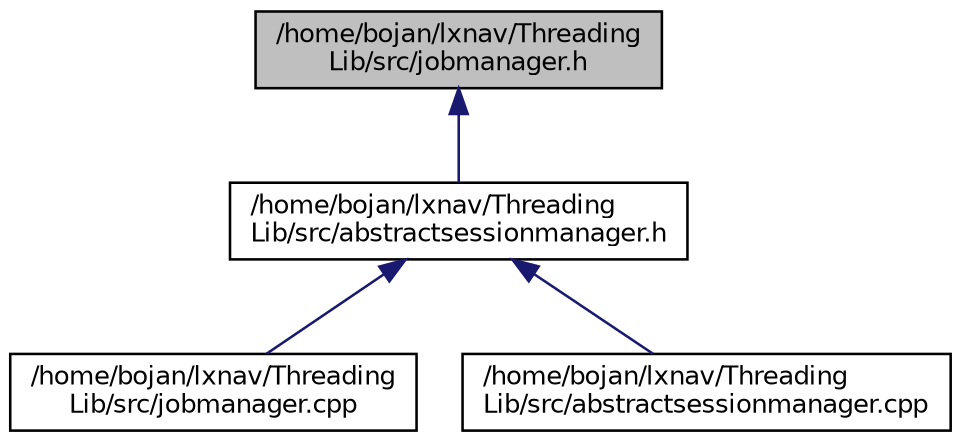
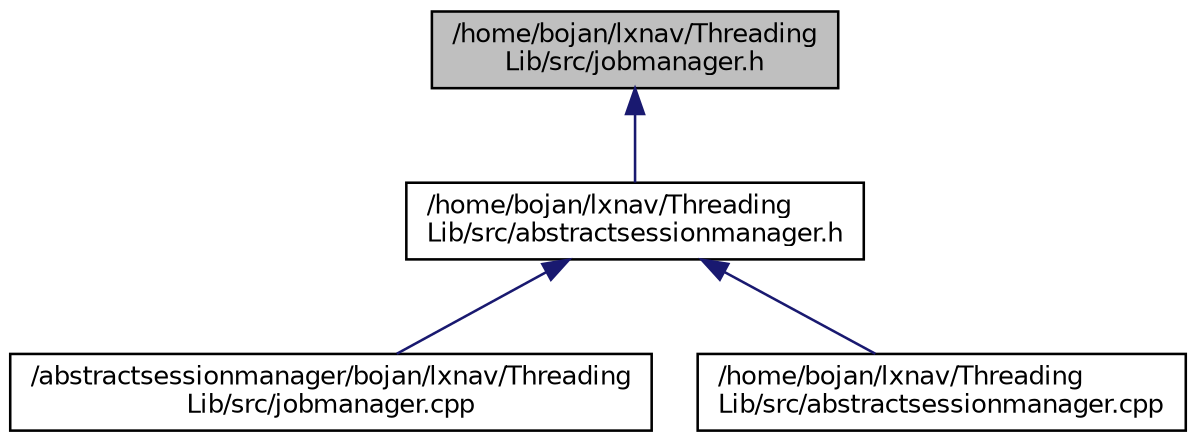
node "/home/bojan/lxnav/Threading Lib/src/jobmanager.cpp": label "/home/bojan/lxnav/Threading Lib/src/jobmanager.cpp" -> "/abstractsessionmanager/bojan/lxnav/Threading Lib/src/jobmanager.cpp"
